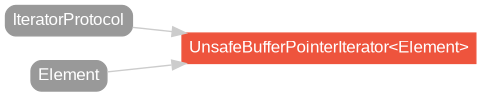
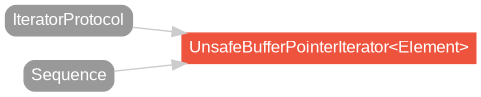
node "Element": label "Element" -> "Sequence"
